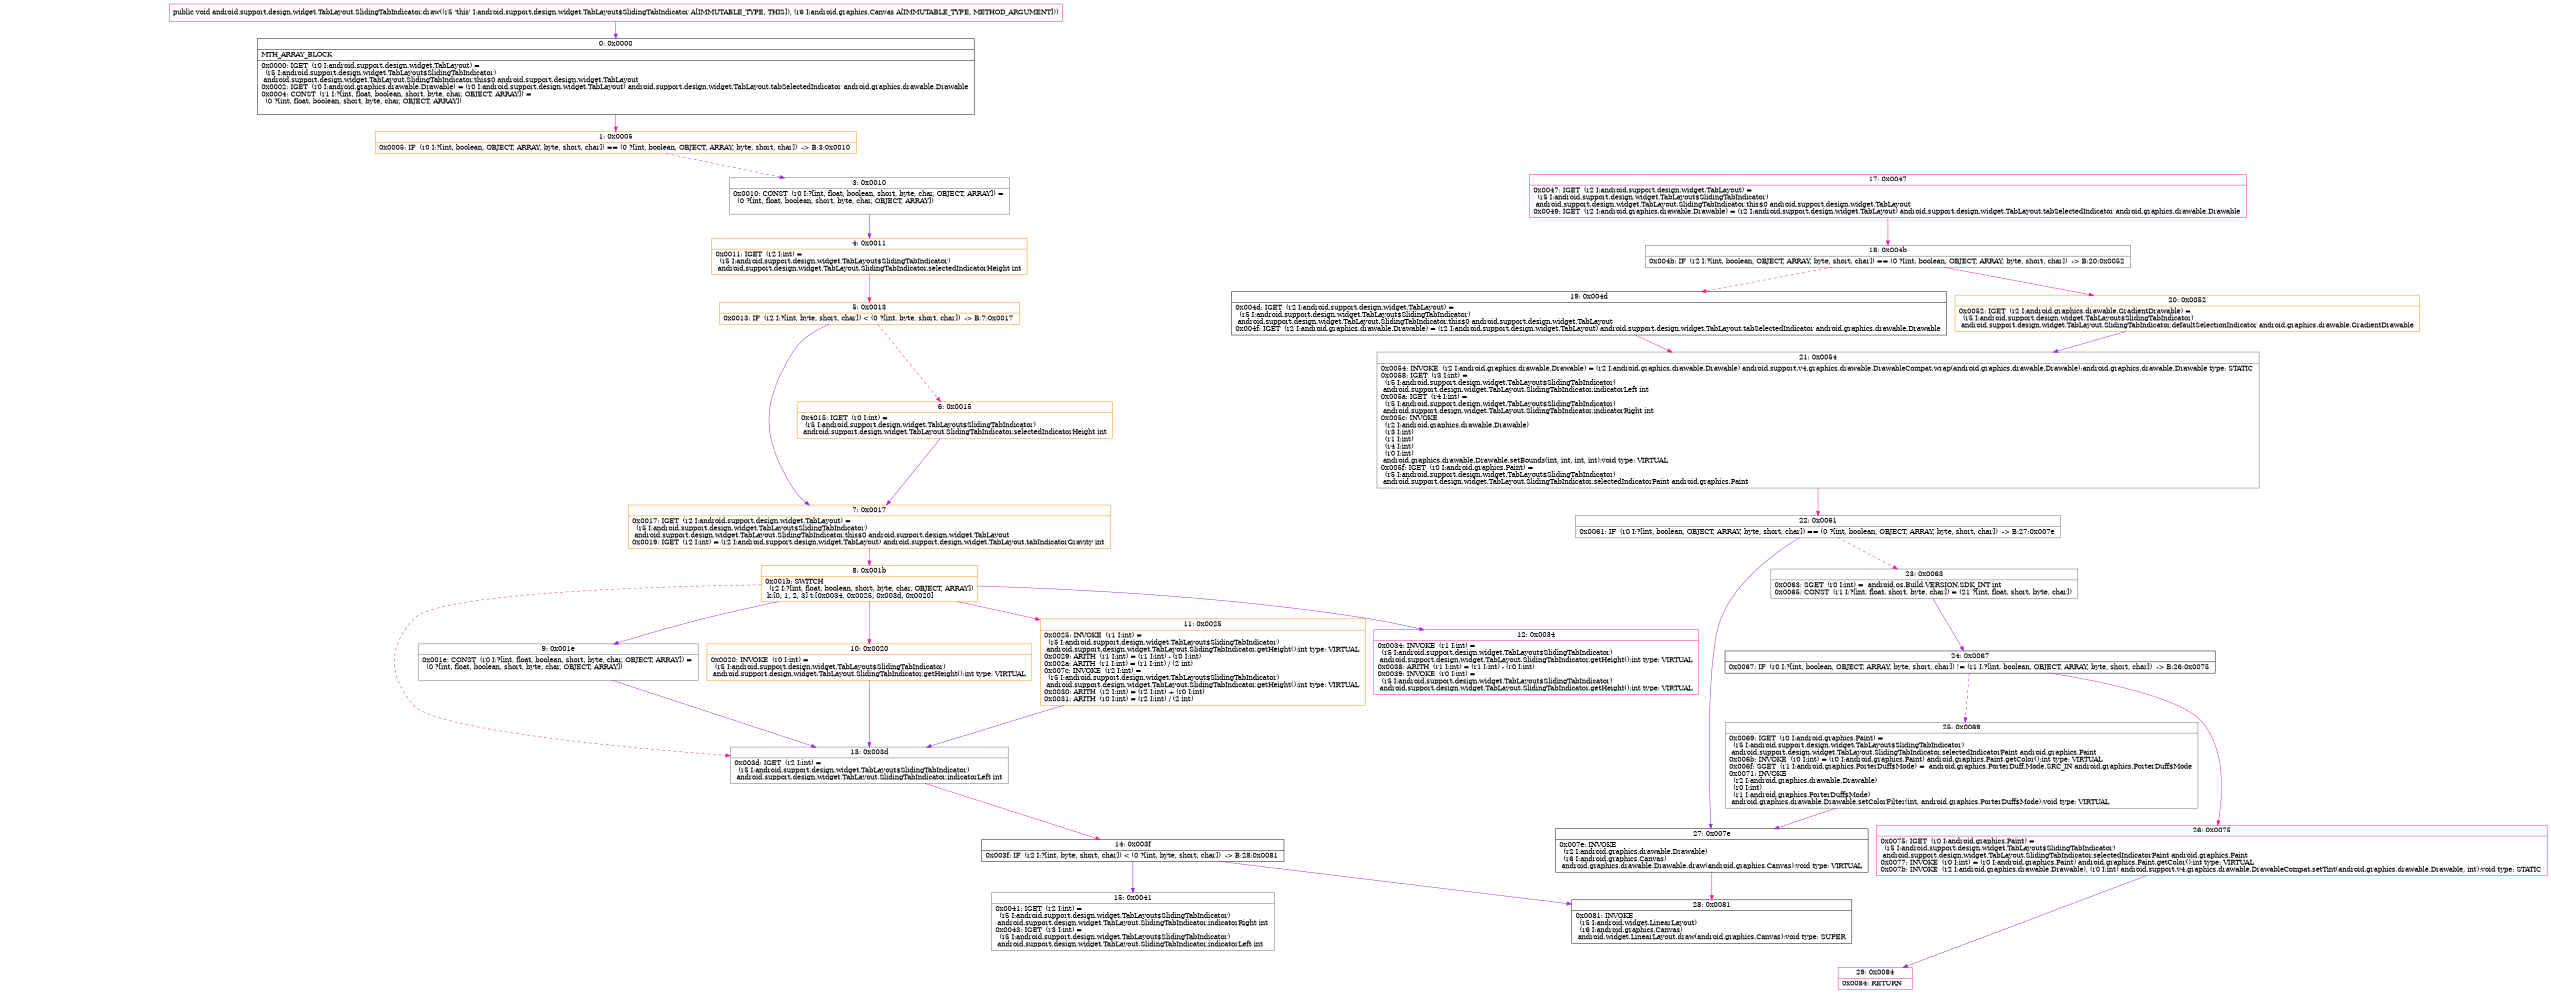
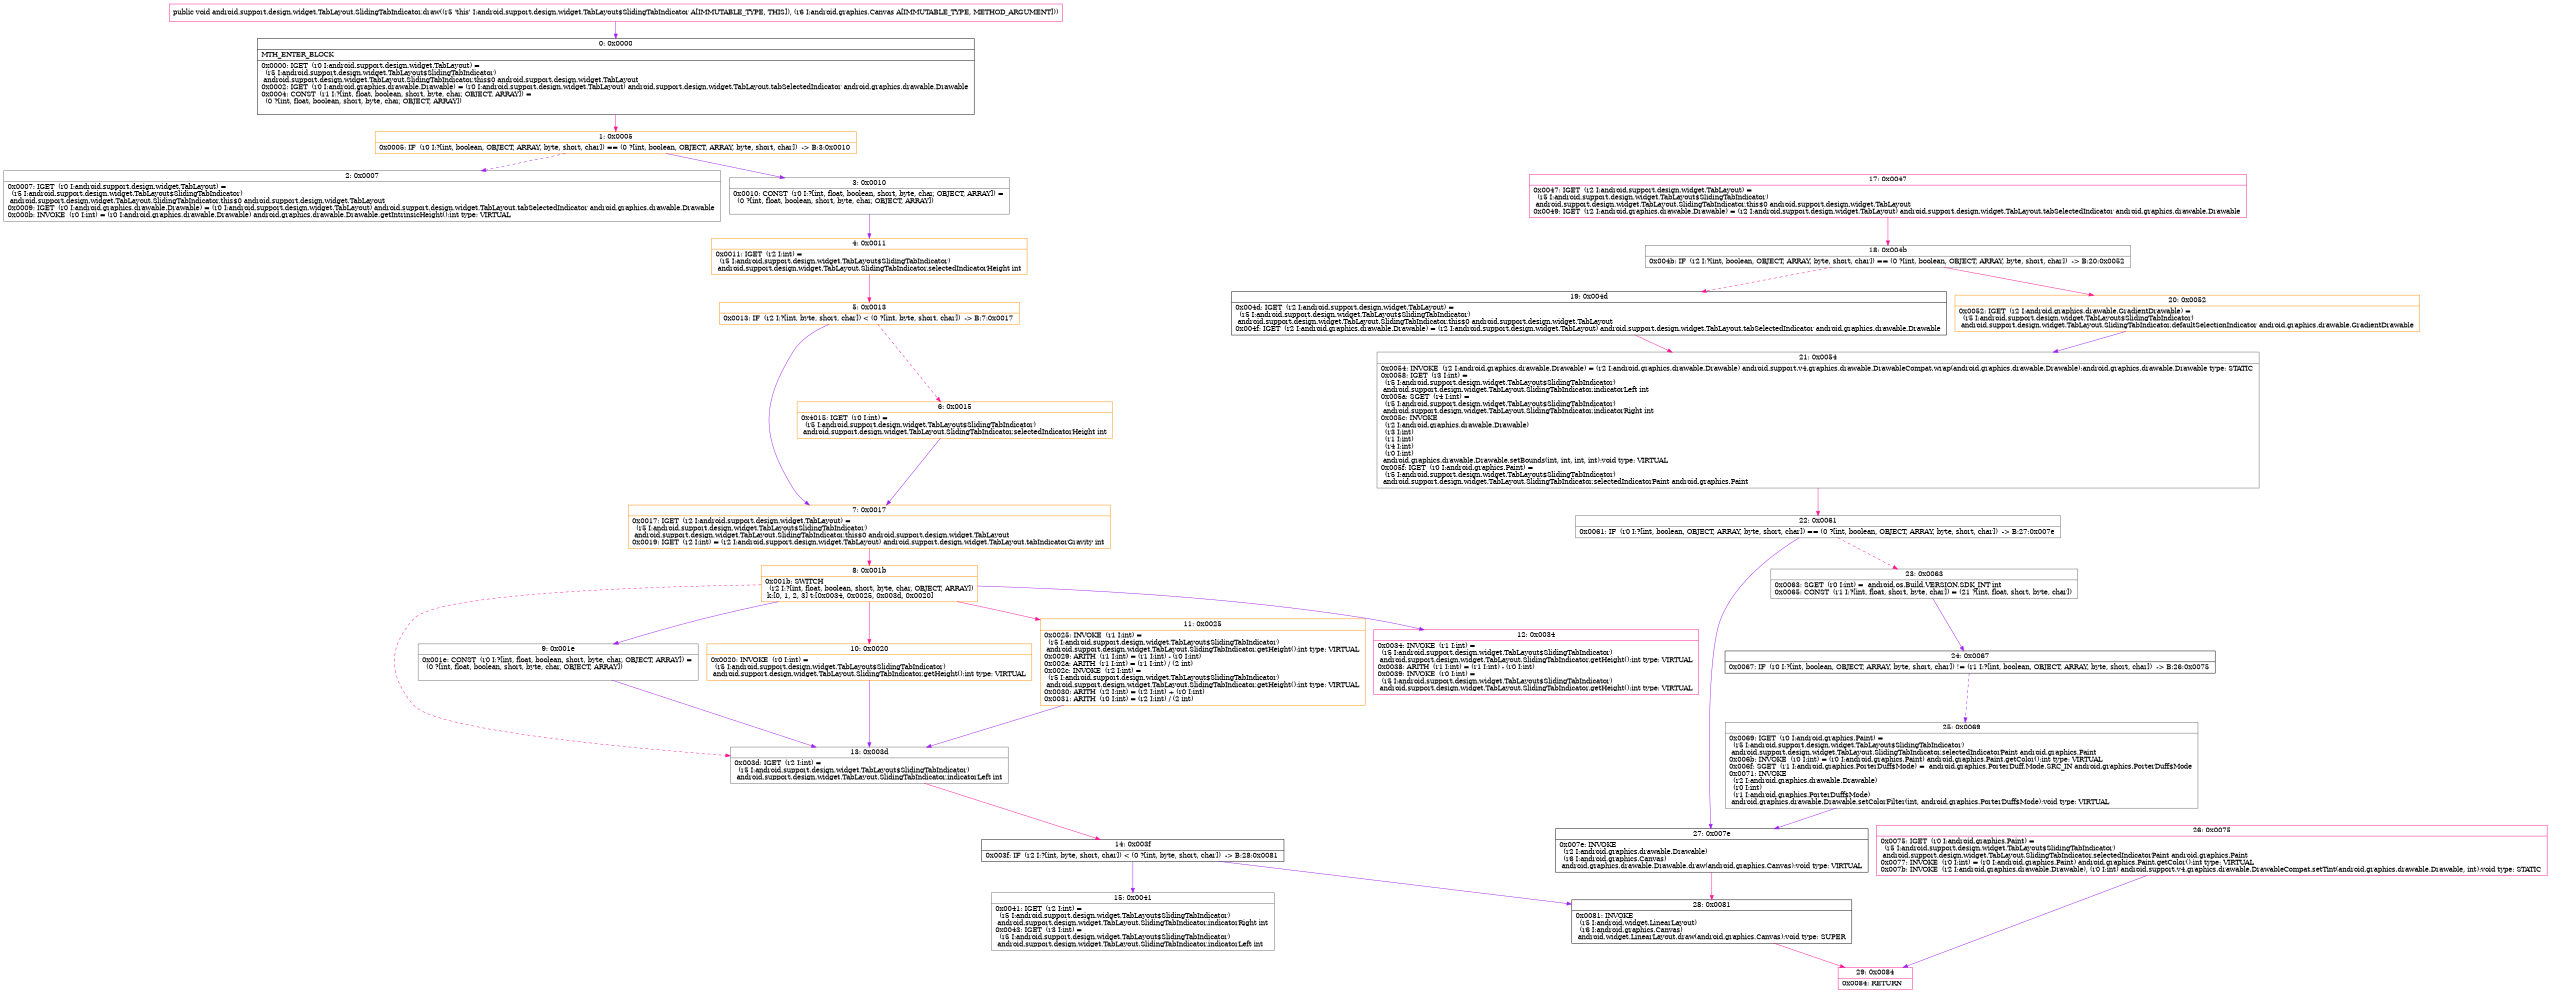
node "0: 0x0000": text "MTH_ARRAY_BLOCK" -> "MTH_ENTER_BLOCK"
edge "1: 0x0005" -> "3: 0x0010": style dashed -> solid
node "2: 0x0007": added
node "21: 0x0054": text "0x005a: IGET  (r4 I:int) =" -> "0x005a: SGET  (r4 I:int) ="
node "11: 0x0025": text "0x007c: INVOKE  (r2 I:int) =" -> "0x002c: INVOKE  (r2 I:int) ="
edge "24: 0x0067" -> "26: 0x0075": removed
edge "28: 0x0081" -> "29: 0x0084": added
